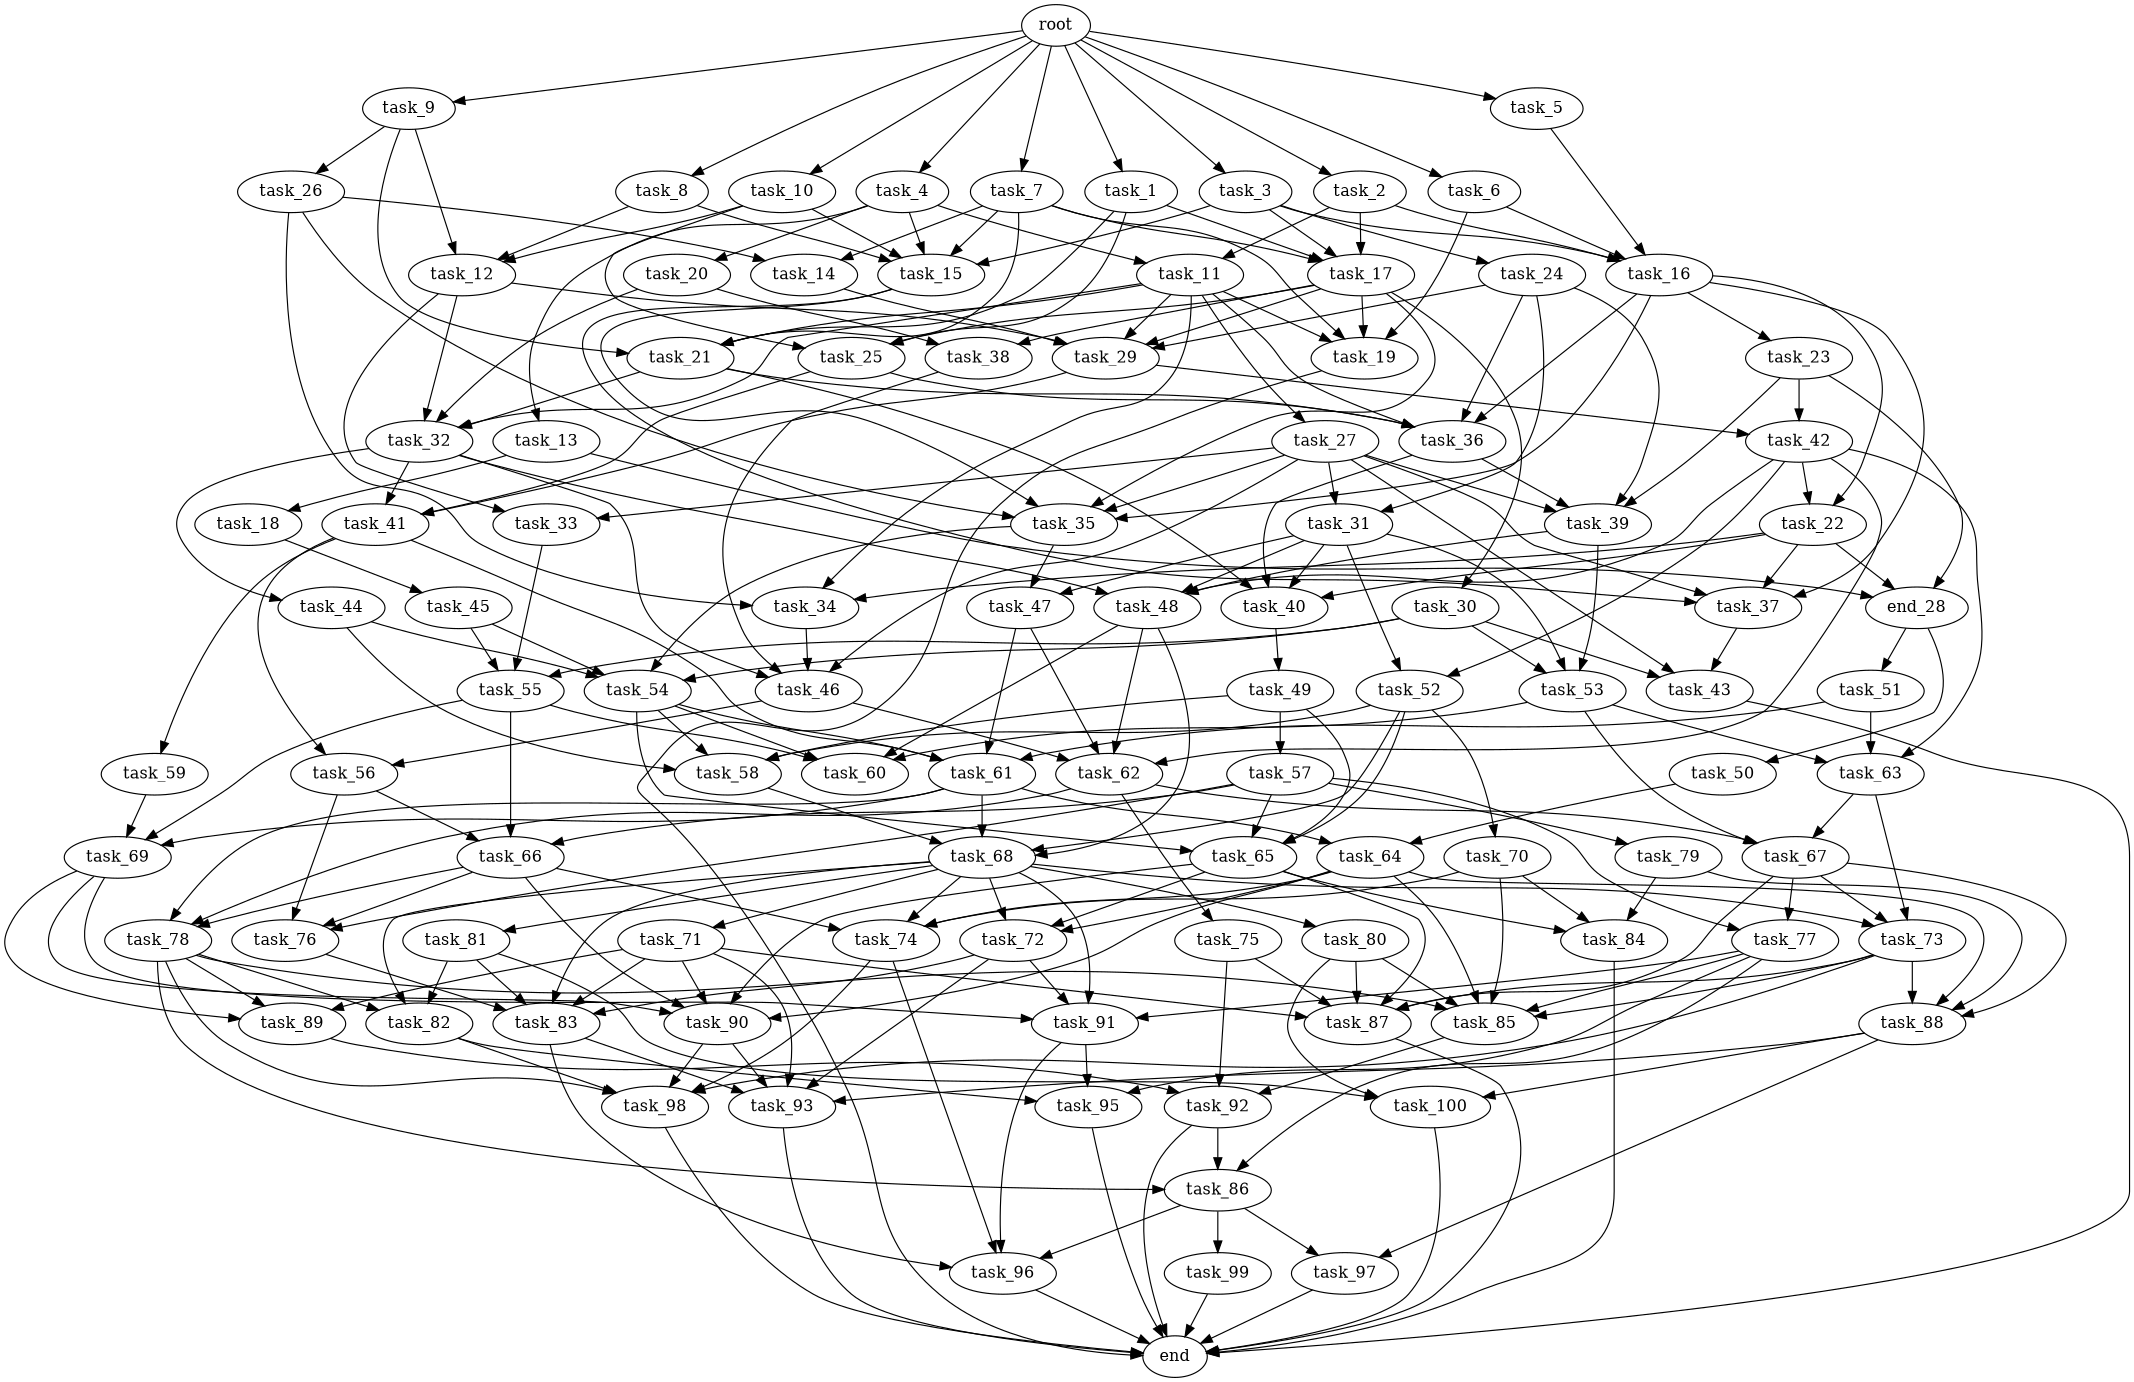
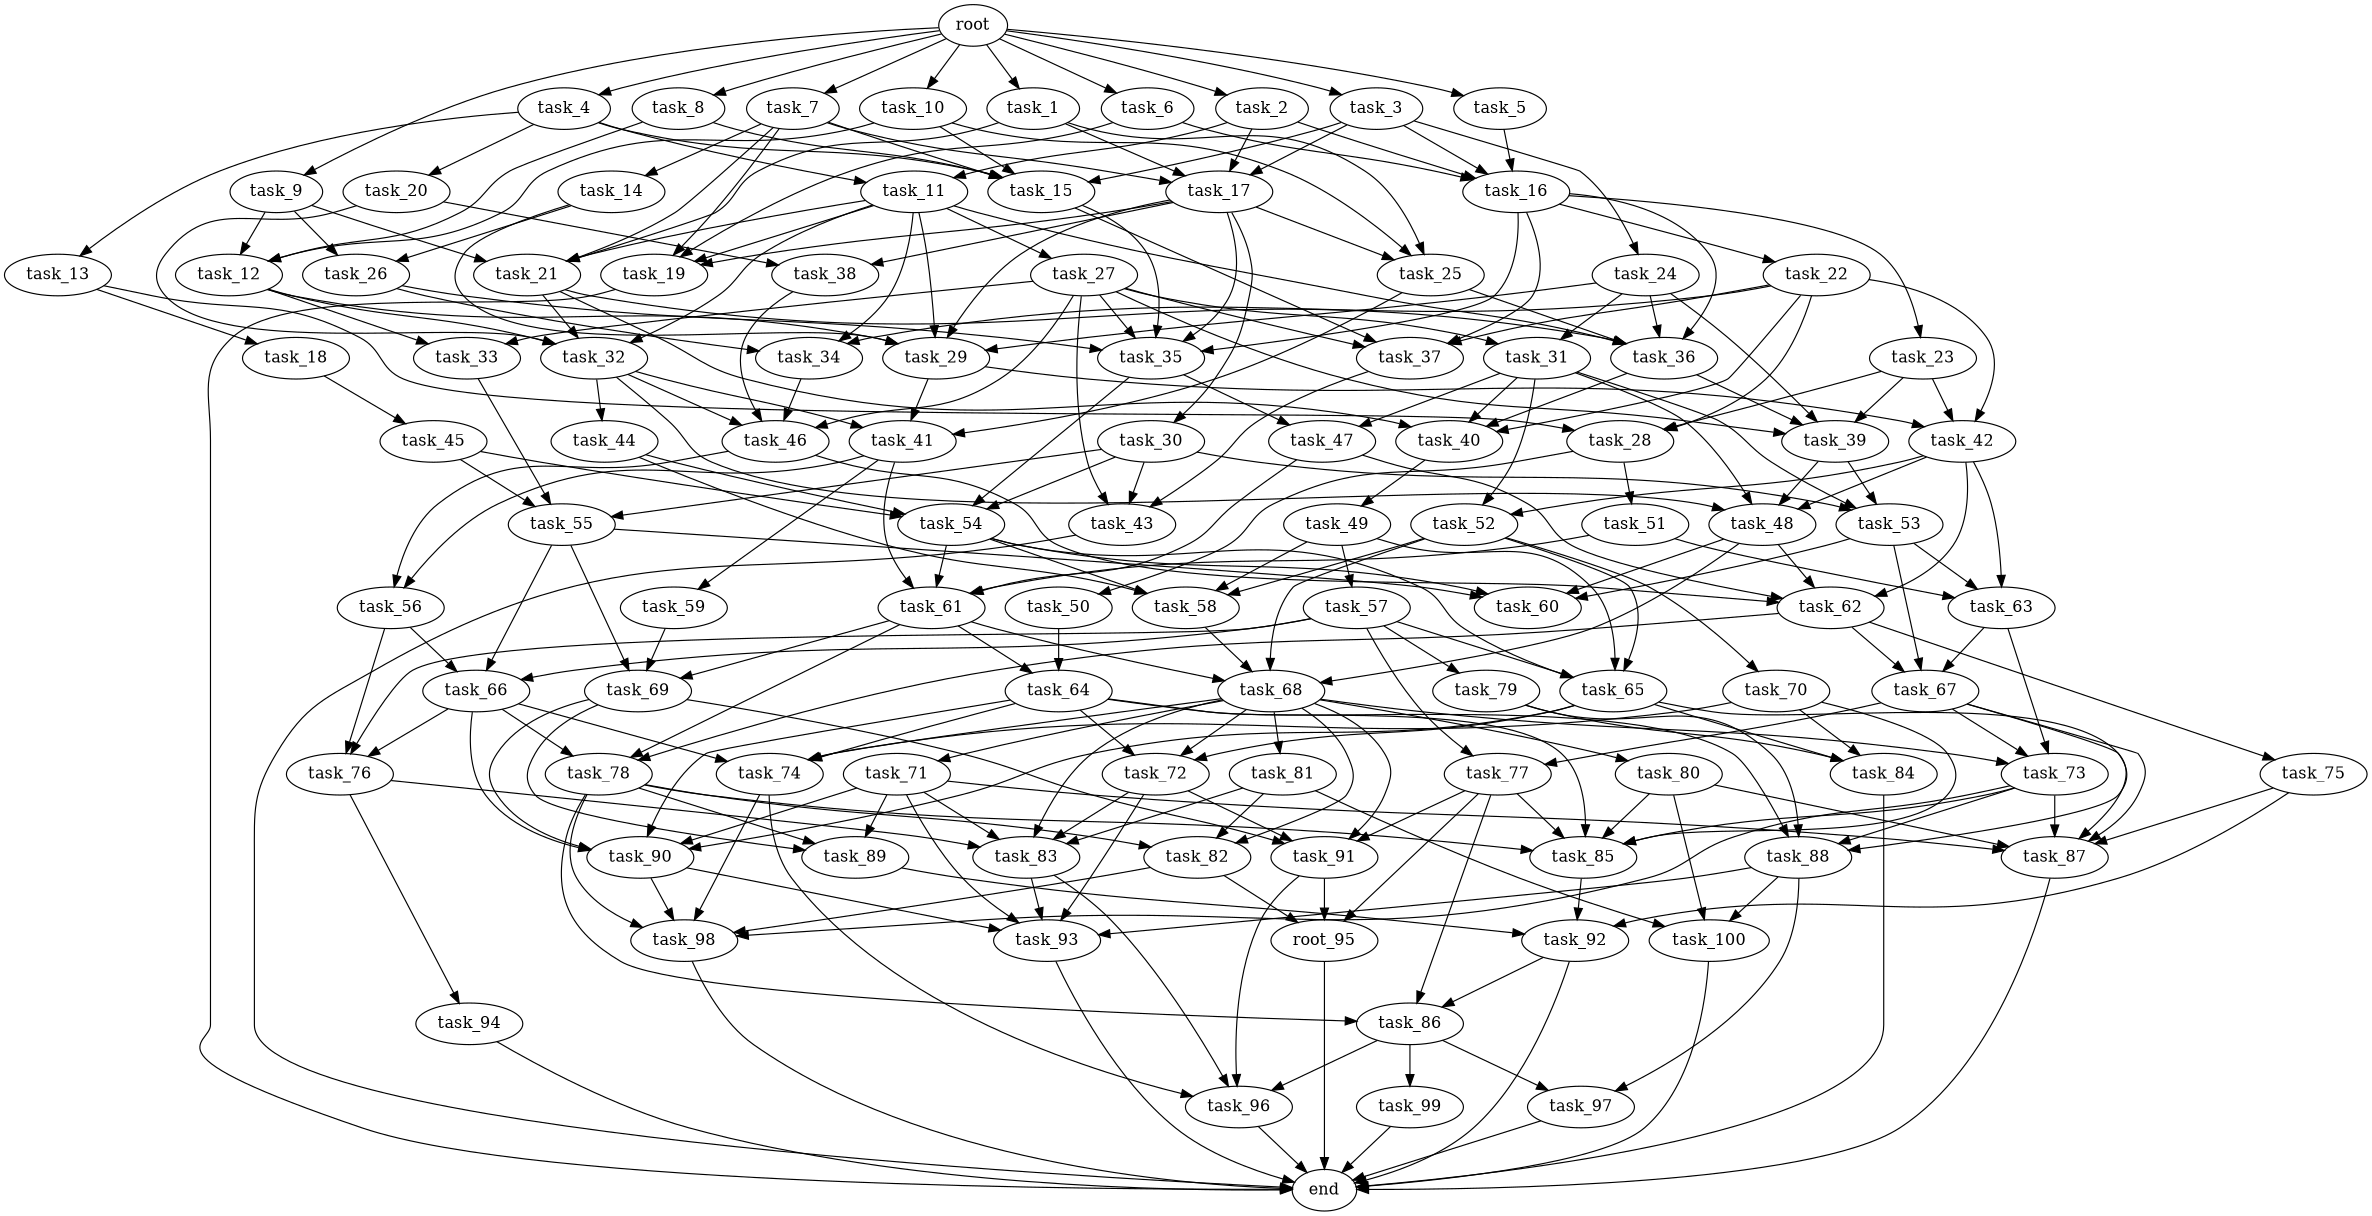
edge "task_26" -> "task_14": reversed
edge "task_42" -> "task_22": reversed
node "end_28": label "end_28" -> "task_28"
node "task_94": added
node "task_95": label "task_95" -> "root_95"
